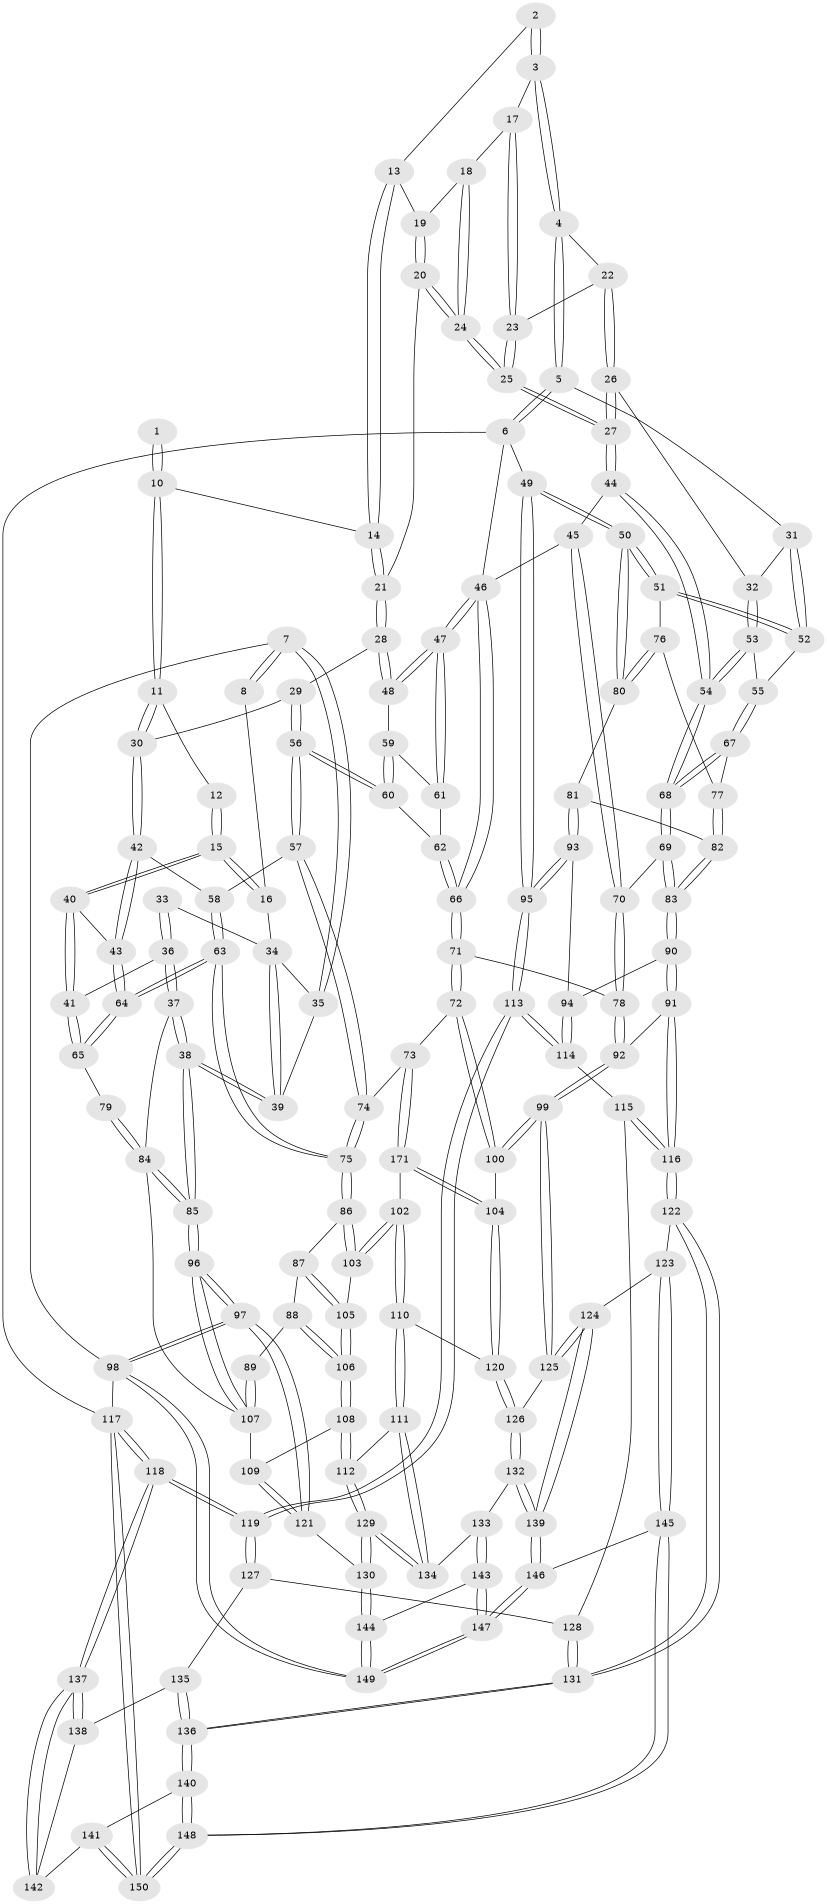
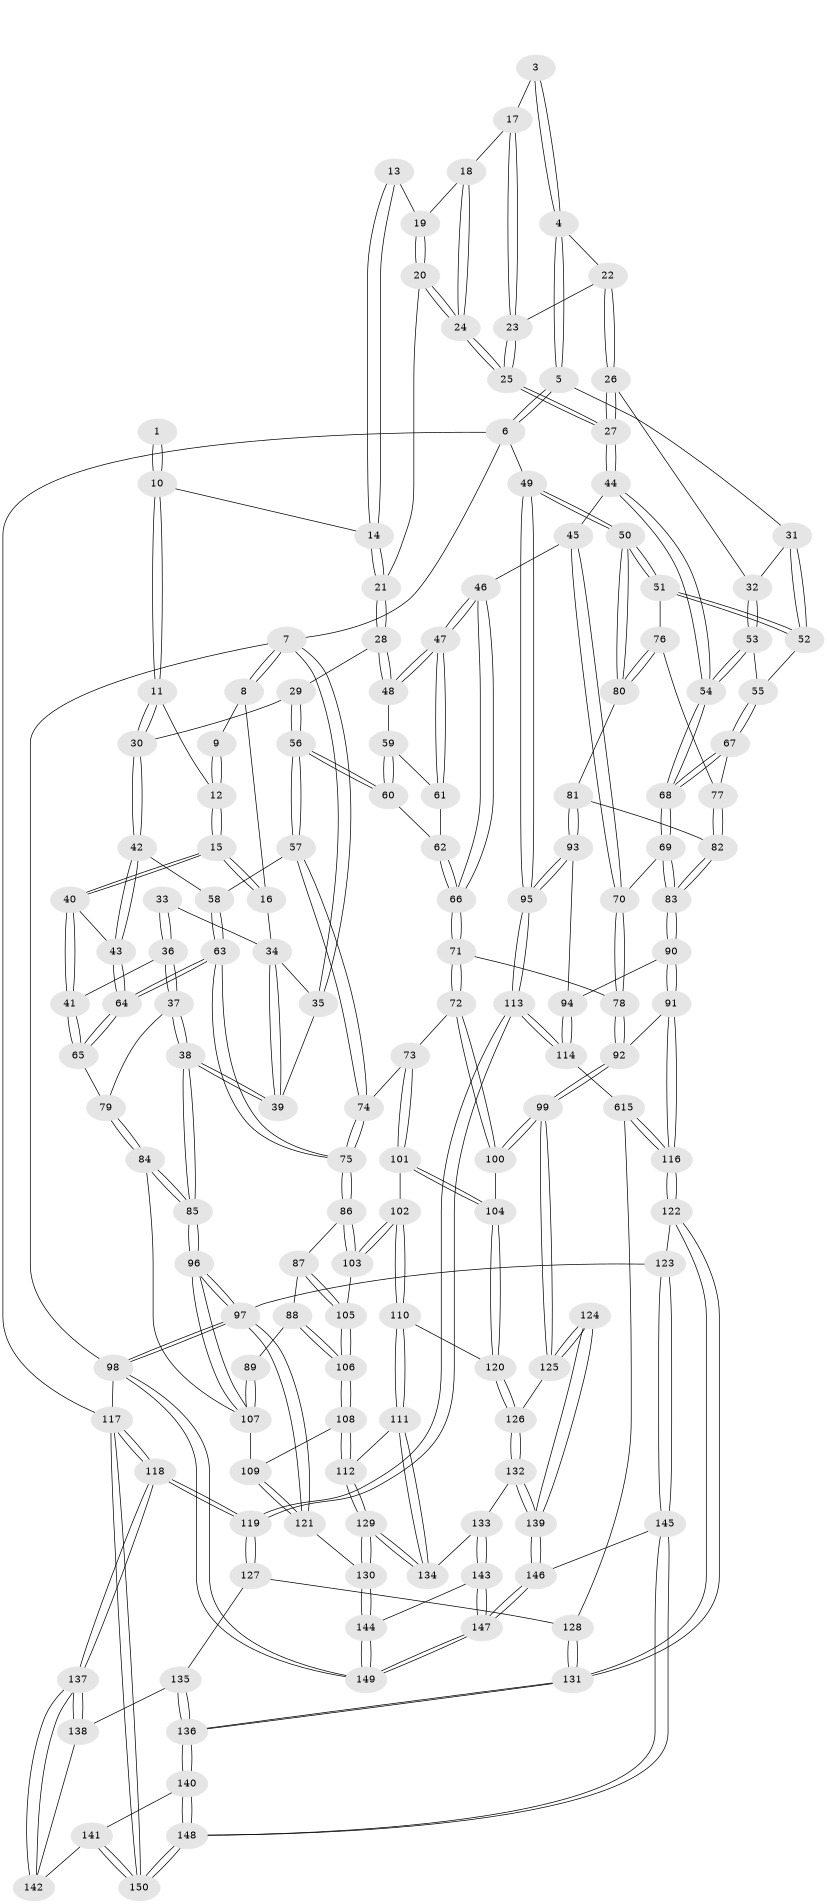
node "2": removed
edge "6" -- "46": now "6" -- "7"
node "9": added
edge "37" -- "84": now "37" -- "79"
node "115": label "115" -> "615"
node "171": label "171" -> "101"
edge "123" -- "124": now "123" -- "97"
